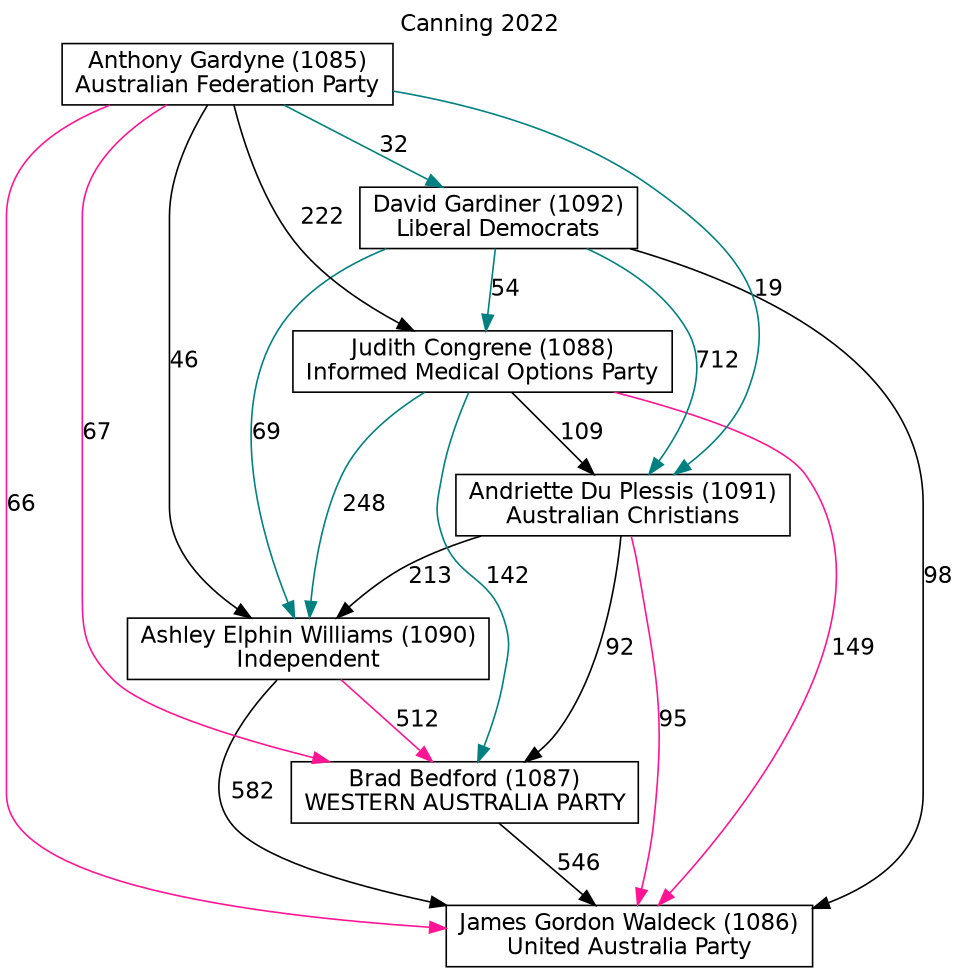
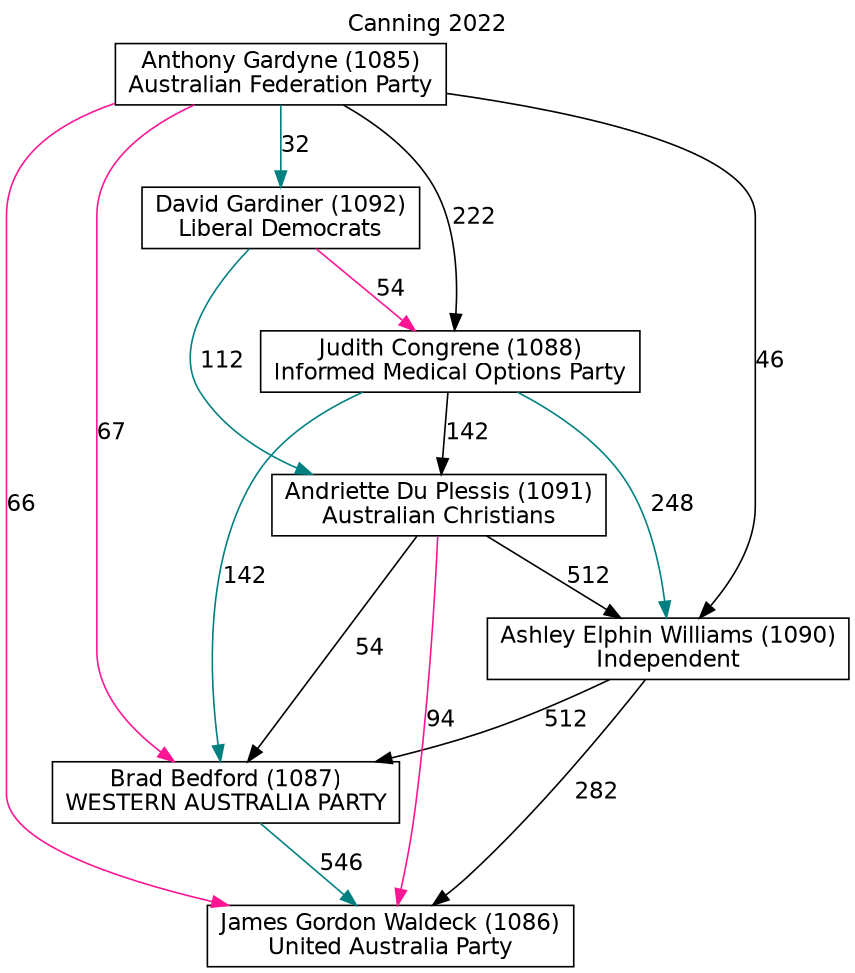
edge "Anthony Gardyne (1085) Australian Federation Party" -> "Andriette Du Plessis (1091) Australian Christians": removed, label "19"
edge "David Gardiner (1092) Liberal Democrats" -> "Judith Congrene (1088) Informed Medical Options Party": color teal -> deeppink
edge "David Gardiner (1092) Liberal Democrats" -> "Andriette Du Plessis (1091) Australian Christians": label "712" -> "112"
edge "David Gardiner (1092) Liberal Democrats" -> "Ashley Elphin Williams (1090) Independent": removed, label "69"
edge "Judith Congrene (1088) Informed Medical Options Party" -> "Andriette Du Plessis (1091) Australian Christians": label "109" -> "142"
edge "David Gardiner (1092) Liberal Democrats" -> "James Gordon Waldeck (1086) United Australia Party": removed, label "98"
edge "Andriette Du Plessis (1091) Australian Christians" -> "Ashley Elphin Williams (1090) Independent": label "213" -> "512"
edge "Judith Congrene (1088) Informed Medical Options Party" -> "James Gordon Waldeck (1086) United Australia Party": removed, label "149"
edge "Andriette Du Plessis (1091) Australian Christians" -> "Brad Bedford (1087) WESTERN AUSTRALIA PARTY": label "92" -> "54"
edge "Ashley Elphin Williams (1090) Independent" -> "Brad Bedford (1087) WESTERN AUSTRALIA PARTY": color deeppink -> black
edge "Andriette Du Plessis (1091) Australian Christians" -> "James Gordon Waldeck (1086) United Australia Party": label "95" -> "94"
edge "Ashley Elphin Williams (1090) Independent" -> "James Gordon Waldeck (1086) United Australia Party": label "582" -> "282"
edge "Brad Bedford (1087) WESTERN AUSTRALIA PARTY" -> "James Gordon Waldeck (1086) United Australia Party": color black -> teal
